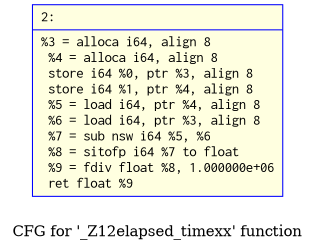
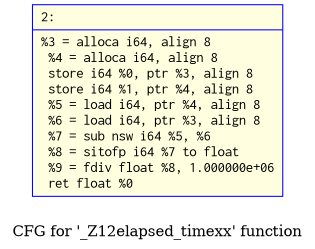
node "2:": text "ret float %9" -> "ret float %0"
